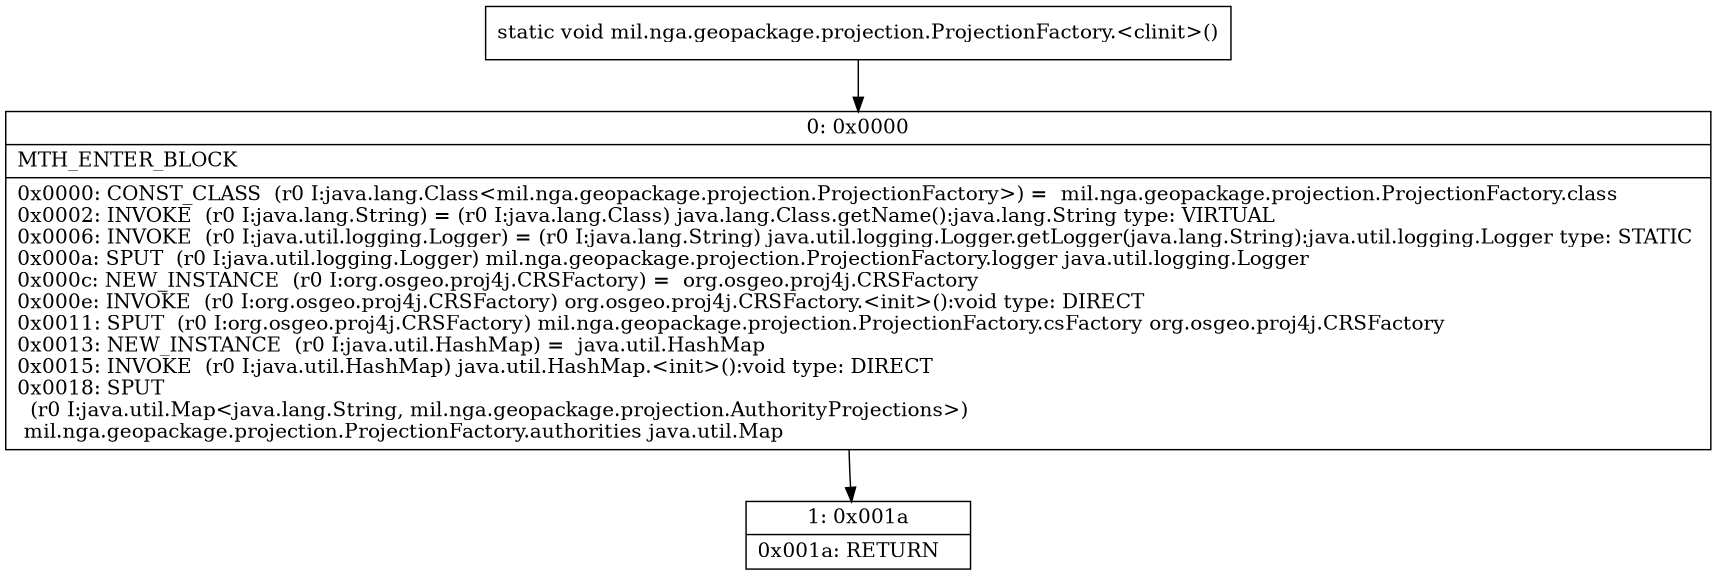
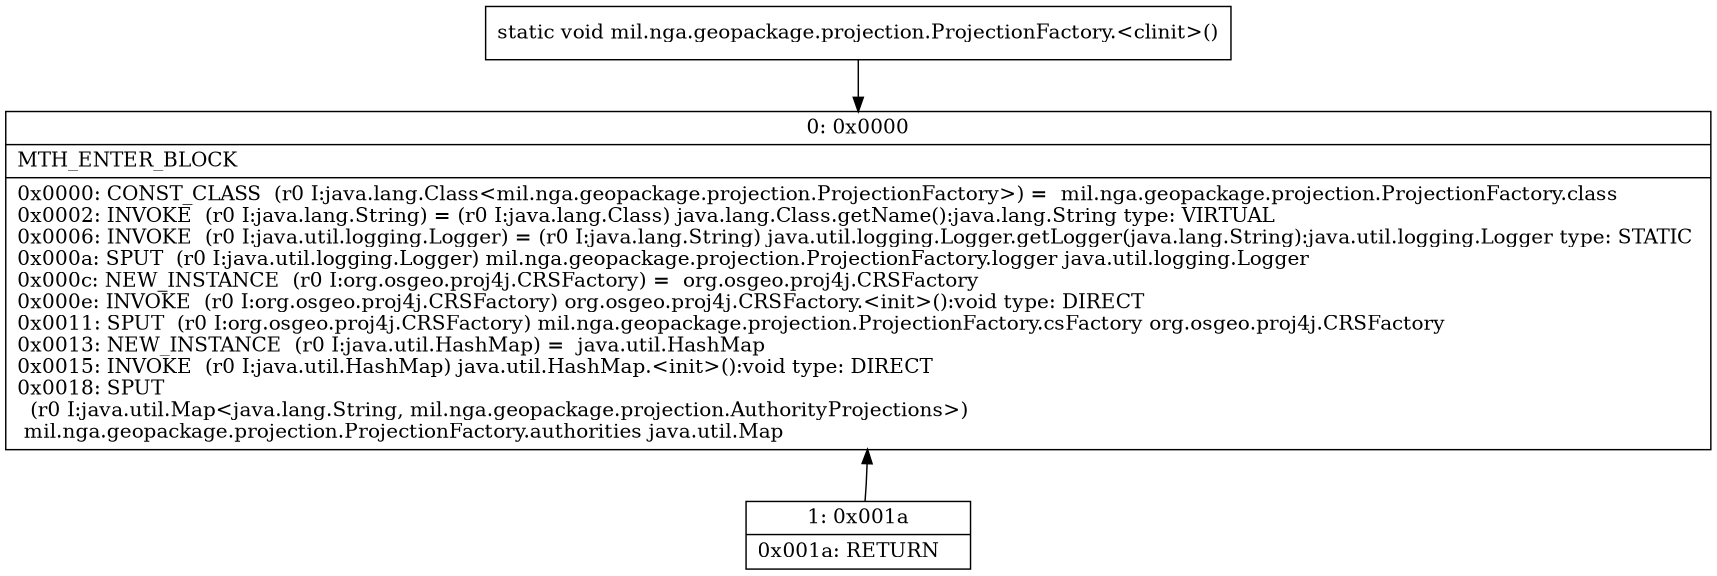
edge "0: 0x0000" -> "1: 0x001a": reversed
